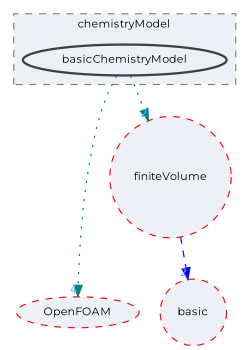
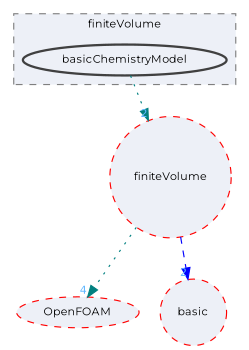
cluster "chemistryModel": label "chemistryModel" -> "finiteVolume"
edge "basicChemistryModel" -> "OpenFOAM": now "finiteVolume" -> "OpenFOAM"
